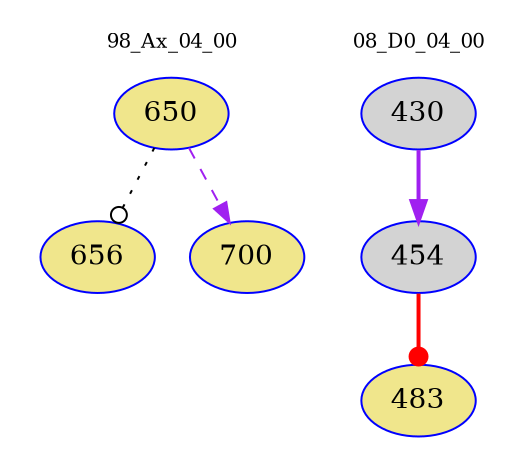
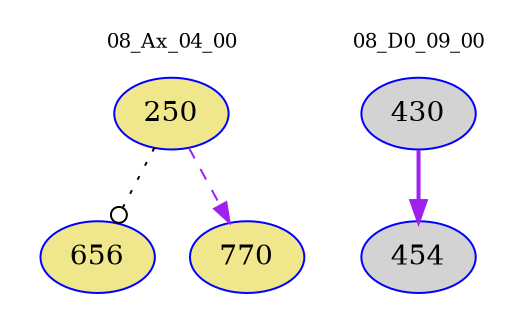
cluster "98_Ax_04_00": label "98_Ax_04_00" -> "08_Ax_04_00"
cluster "08_D0_04_00": label "08_D0_04_00" -> "08_D0_09_00"
node "650": label "650" -> "250"
node "700": label "700" -> "770"
node "483": removed
